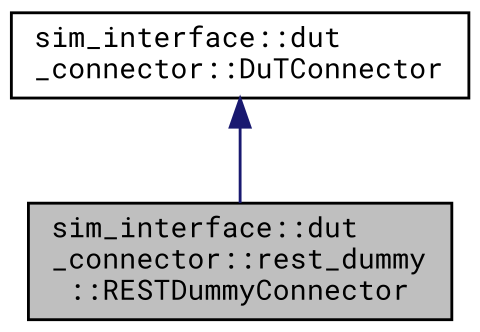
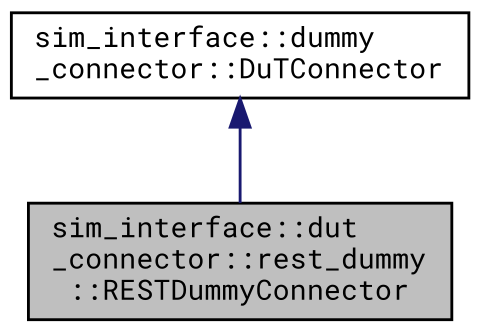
node "sim_interface::dut _connector::DuTConnector": label "sim_interface::dut _connector::DuTConnector" -> "sim_interface::dummy _connector::DuTConnector"
